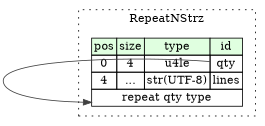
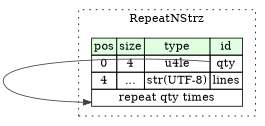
node "pos": text "repeat qty type" -> "repeat qty times"
